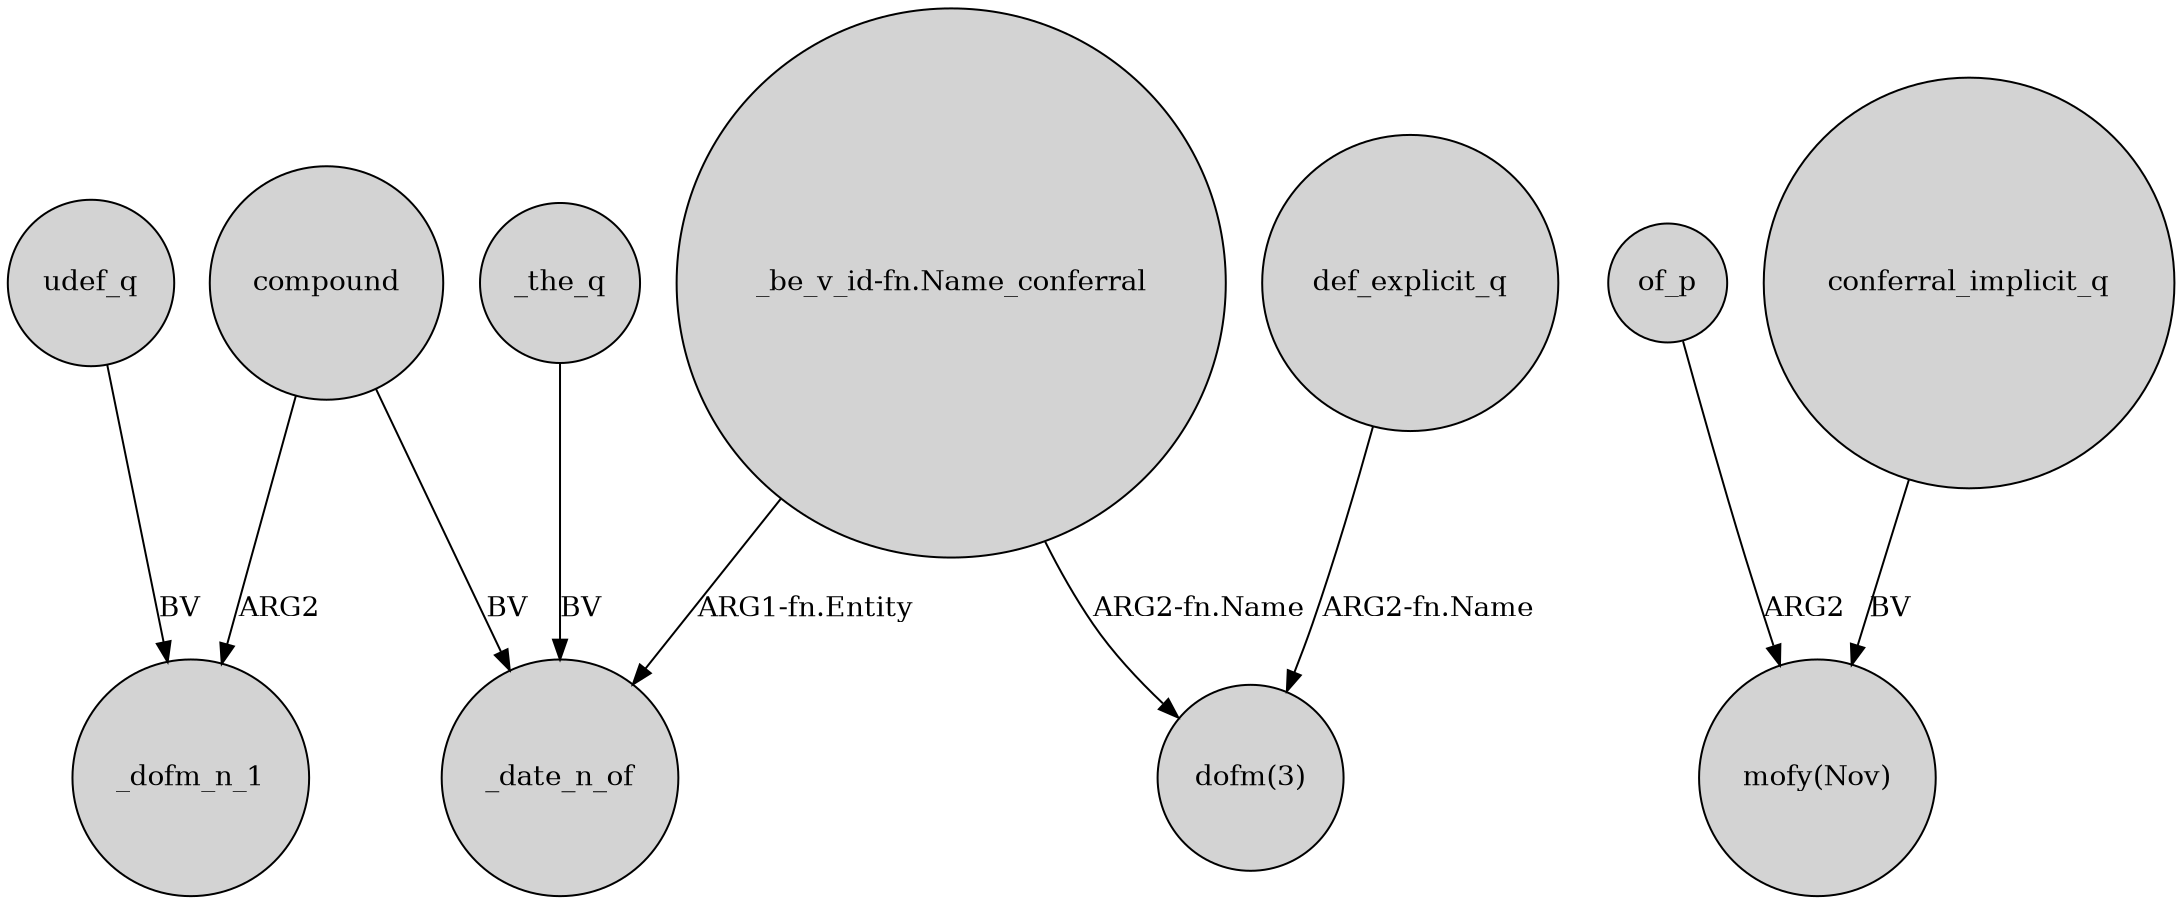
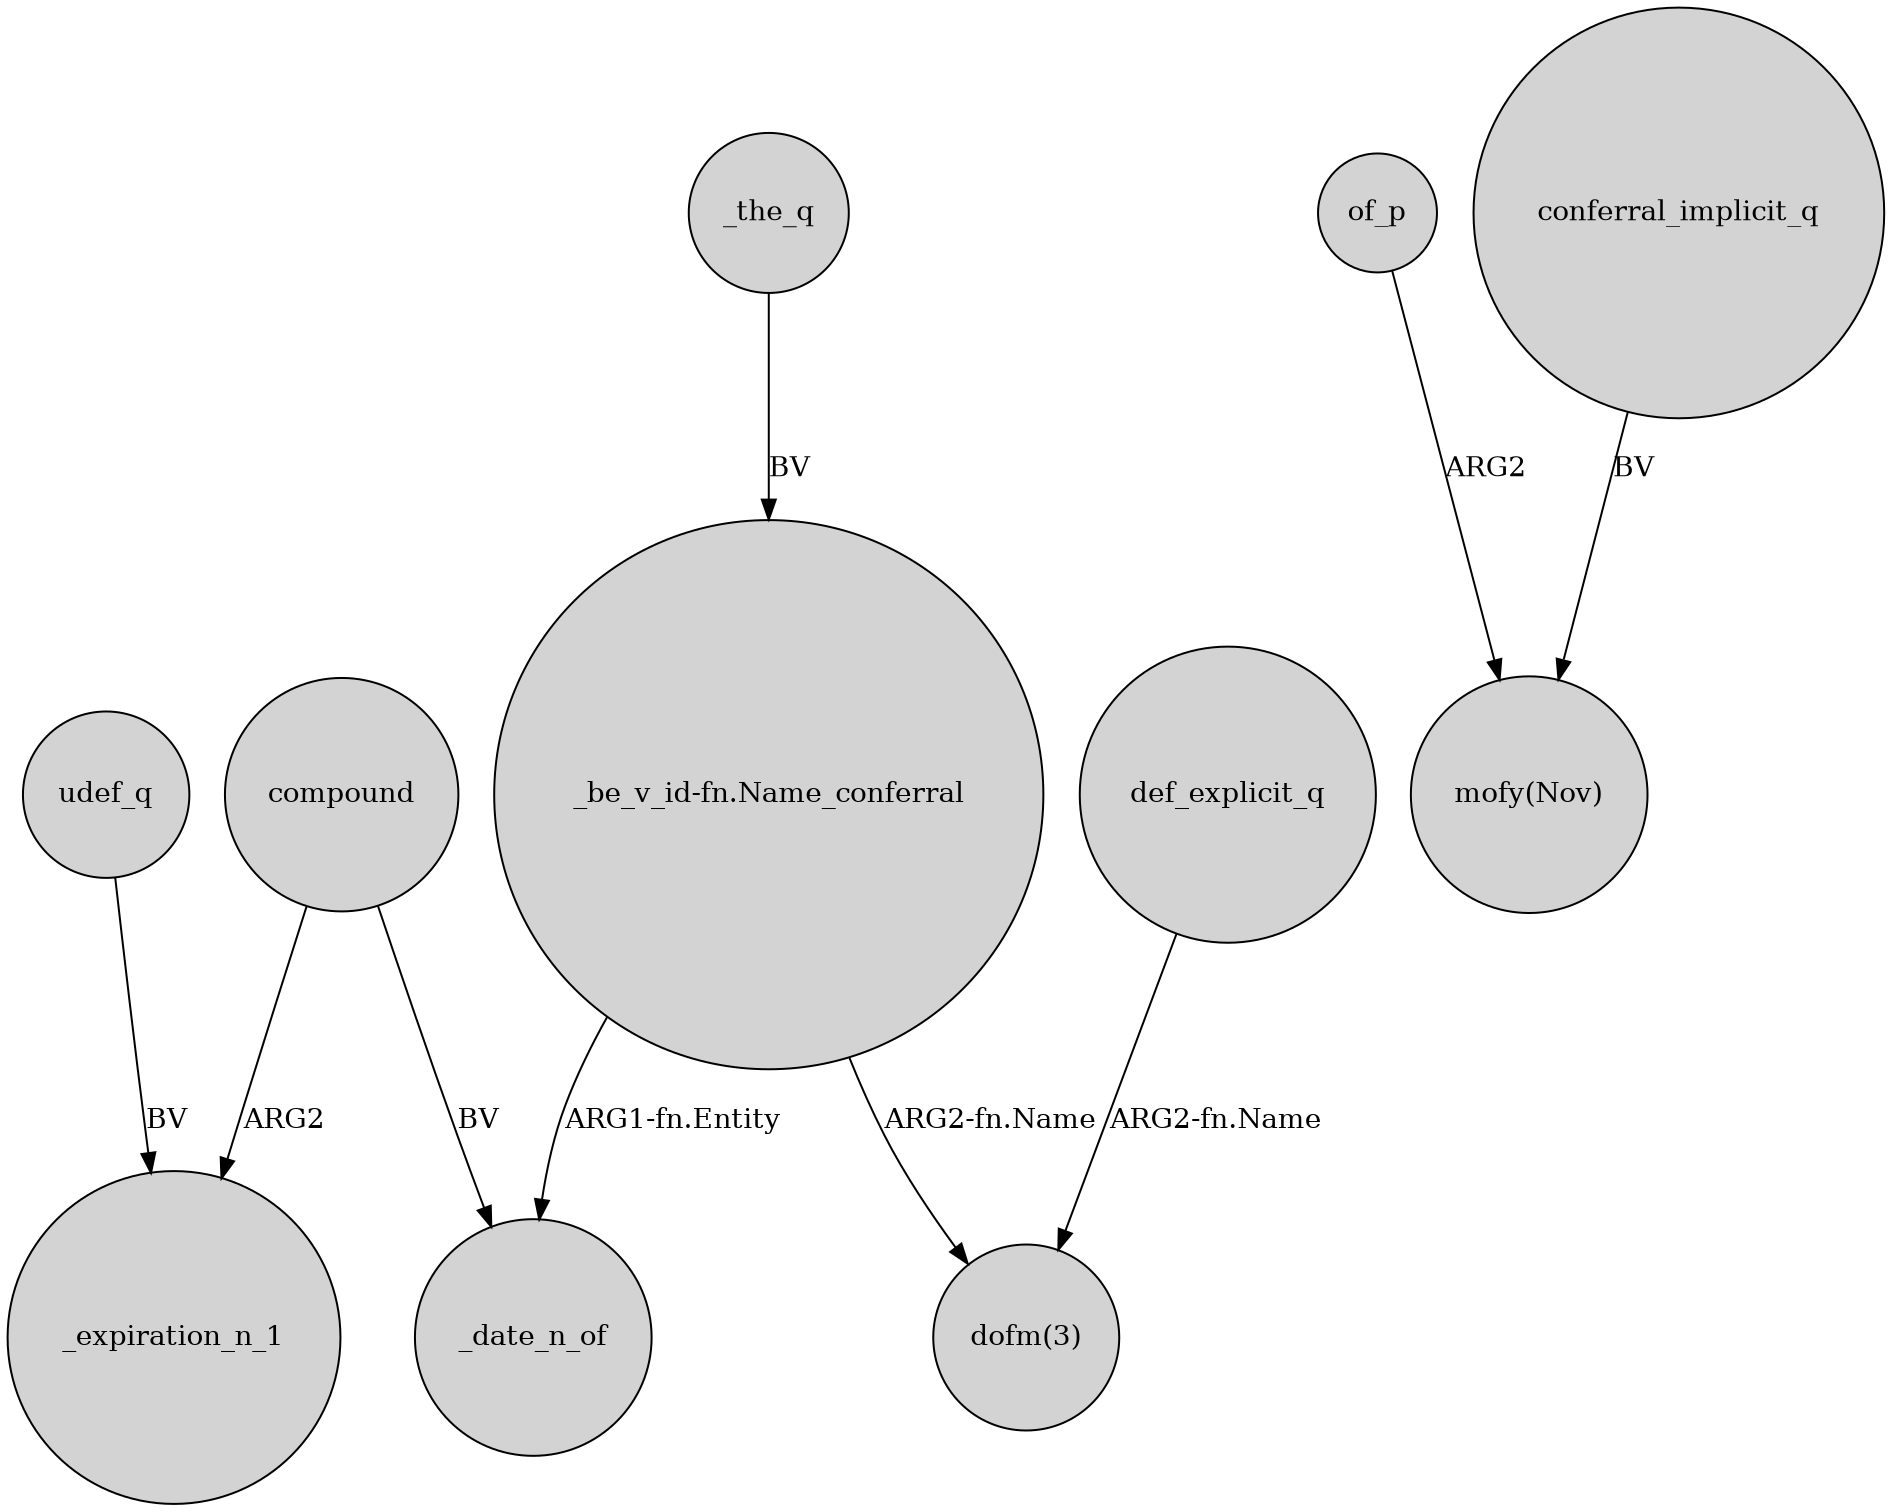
edge "_the_q" -> "_date_n_of": now "_the_q" -> "_be_v_id-fn.Name_conferral"
node "_dofm_n_1": label "_dofm_n_1" -> "_expiration_n_1"
